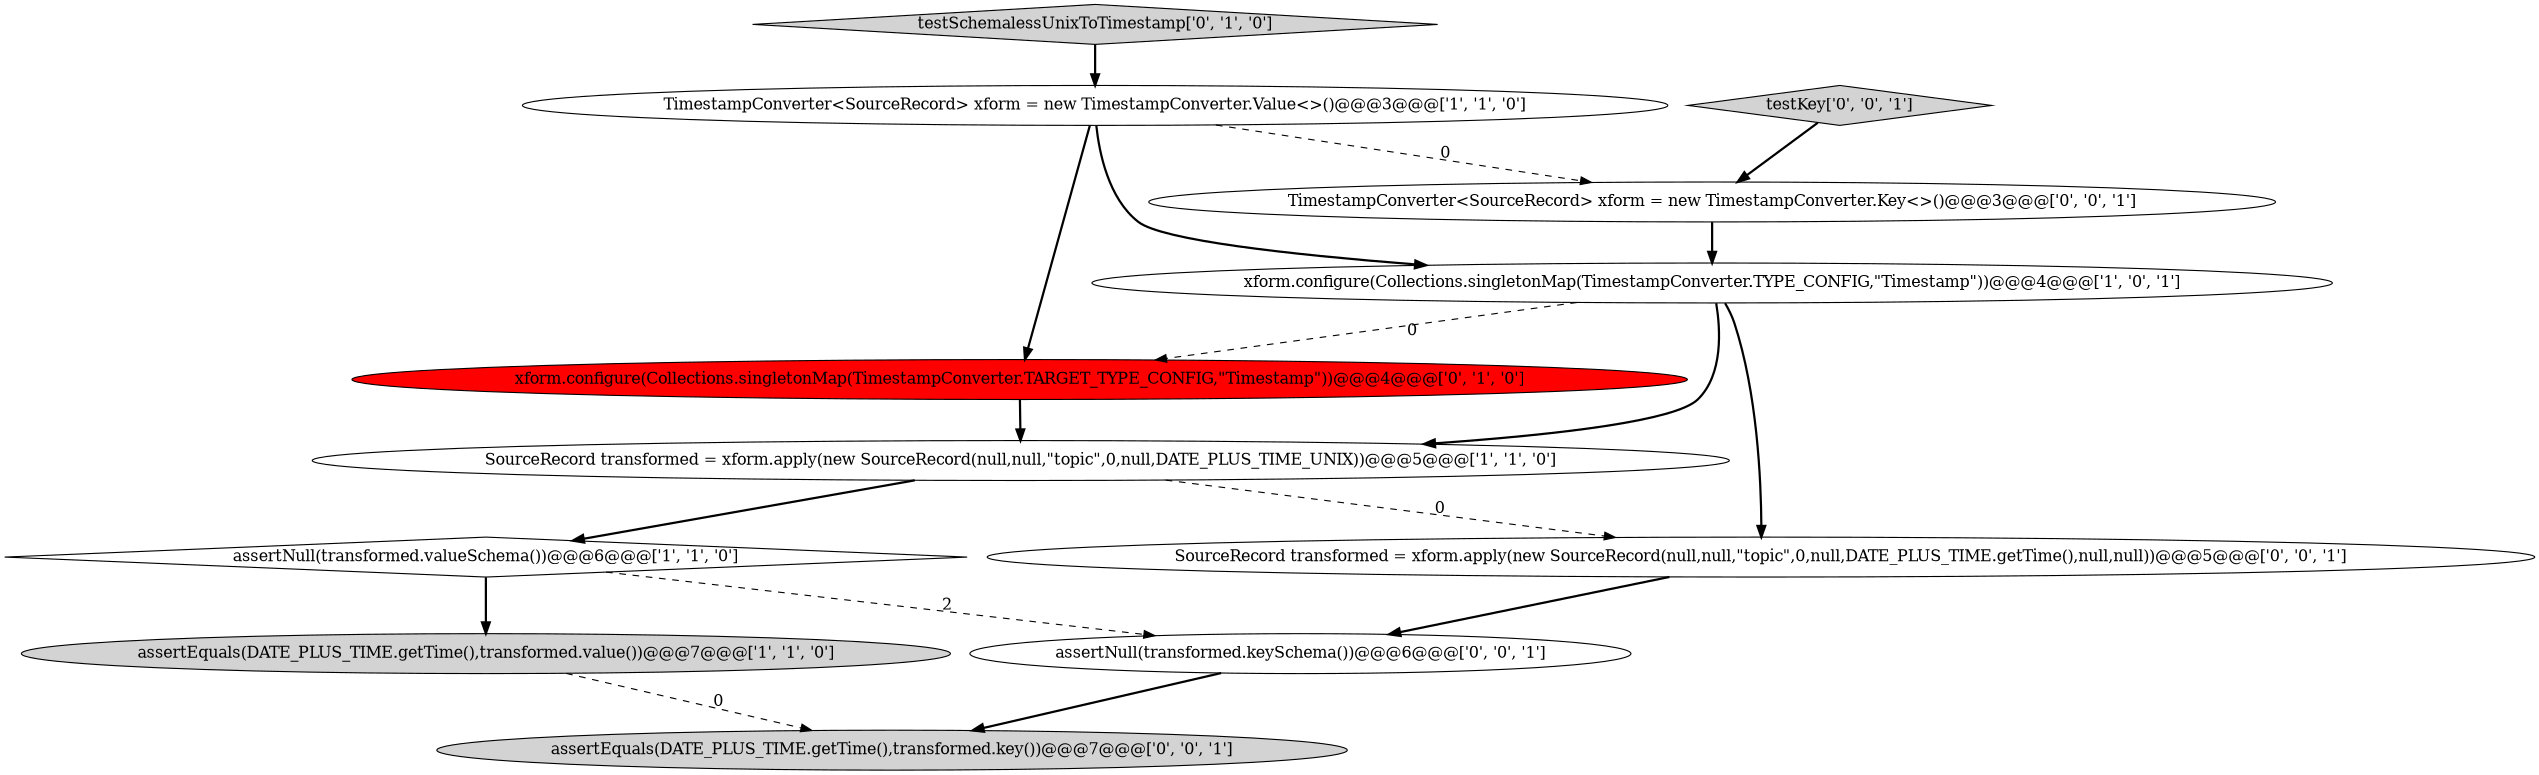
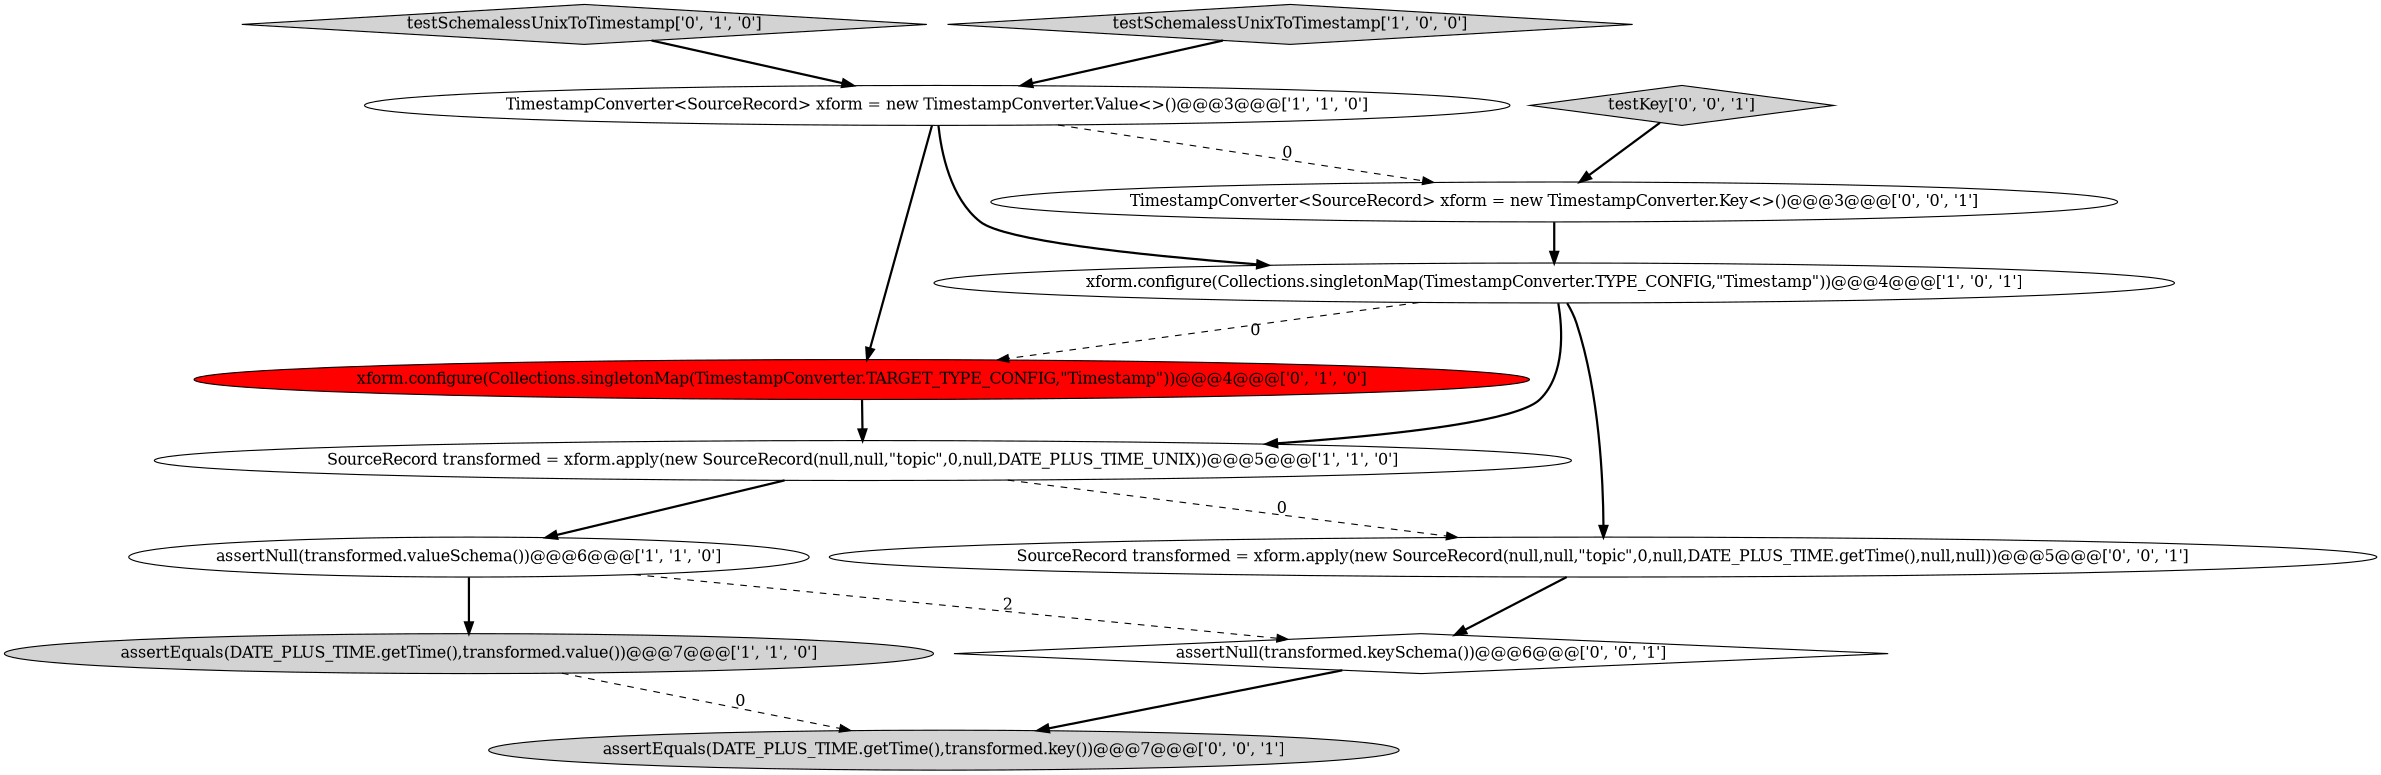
node "testSchemalessUnixToTimestamp['1', '0', '0']": added
node "assertNull(transformed.valueSchema())@@@6@@@['1', '1', '0']": shape diamond -> ellipse
node "assertNull(transformed.keySchema())@@@6@@@['0', '0', '1']": shape ellipse -> diamond
